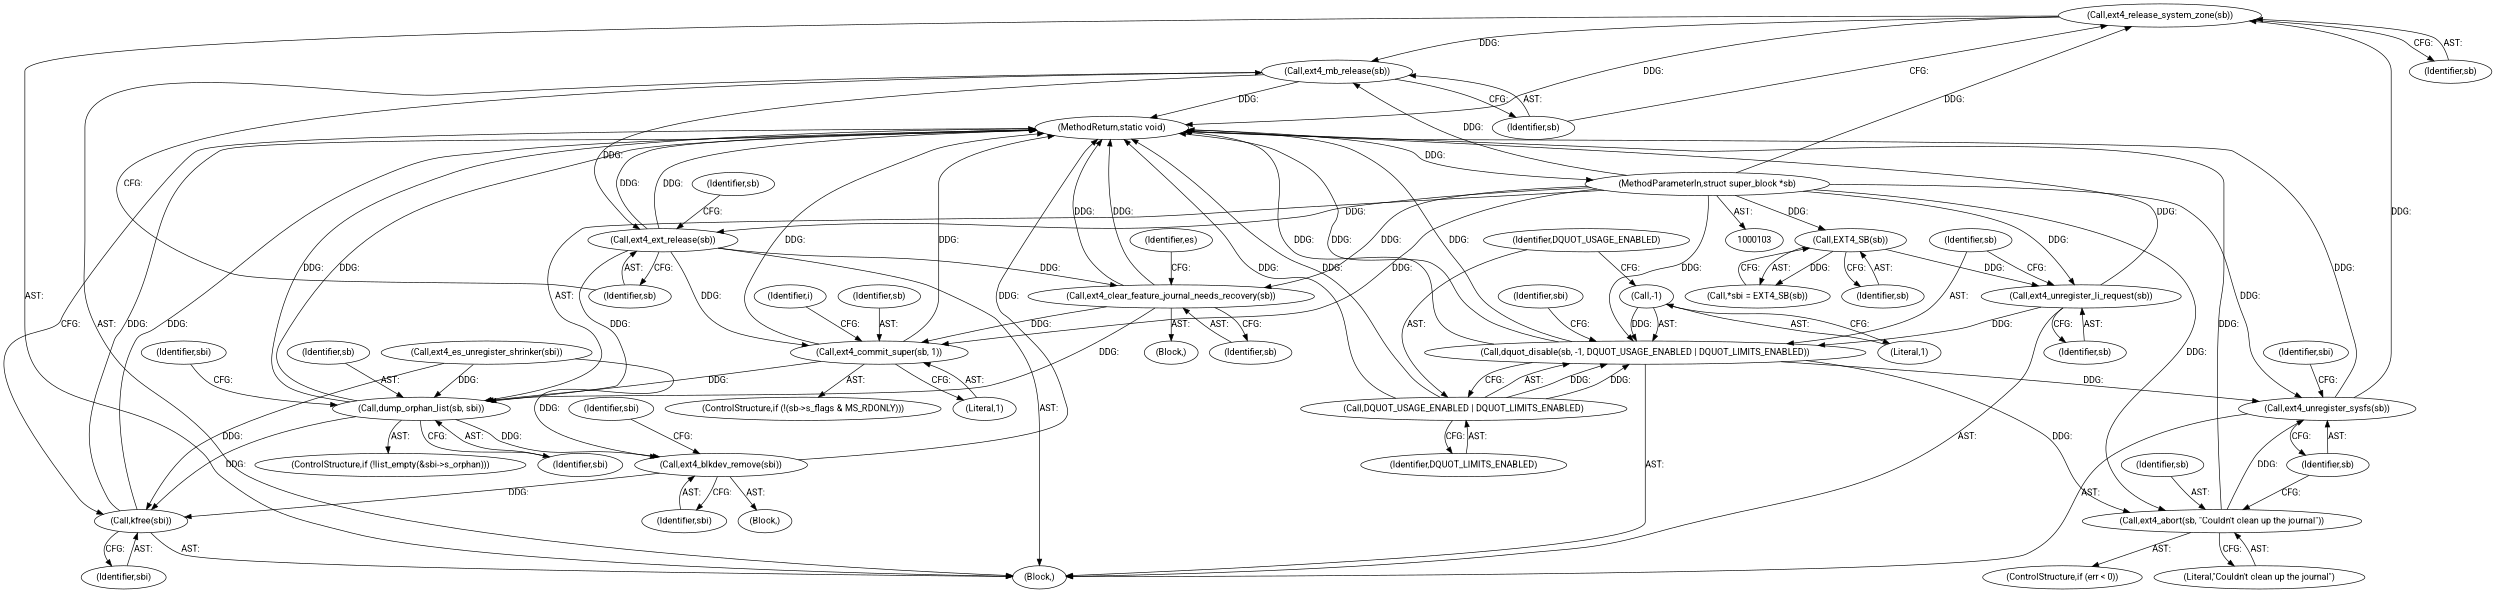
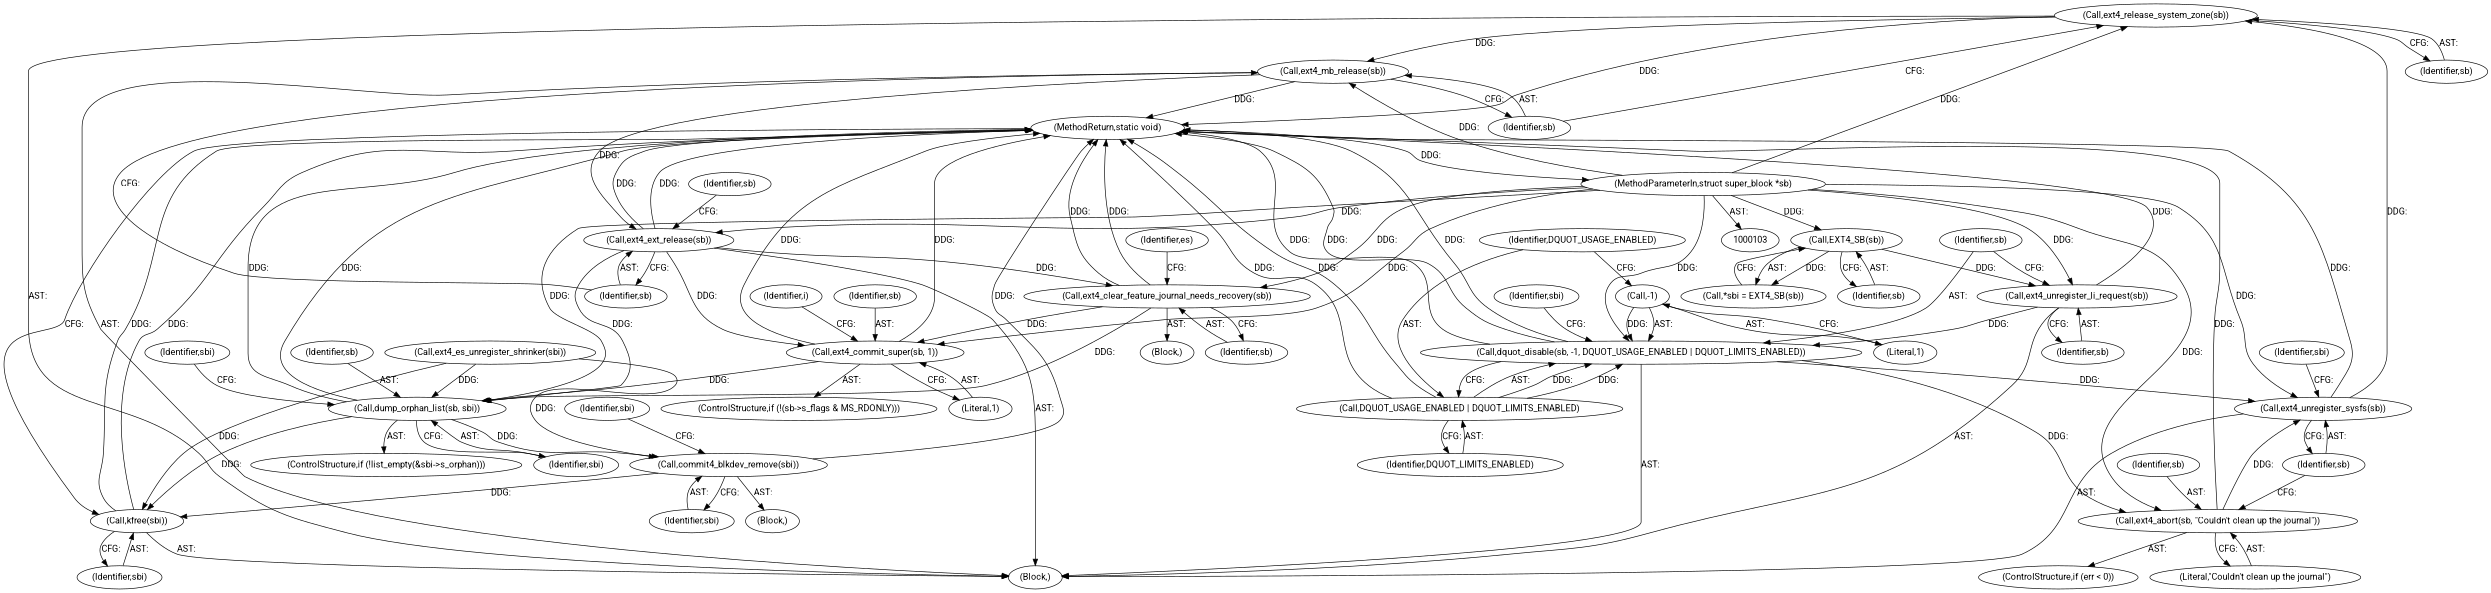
edge "(MethodParameterIn,struct super_block *sb)" -> "(Call,dump_orphan_list(sb, sbi))": label "AST: " -> "DDG: "
node "(Call,ext4_blkdev_remove(sbi))": label "(Call,ext4_blkdev_remove(sbi))" -> "(Call,commit4_blkdev_remove(sbi))"
